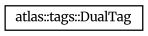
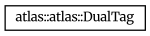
node "atlas::tags::DualTag": label "atlas::tags::DualTag" -> "atlas::atlas::DualTag"
